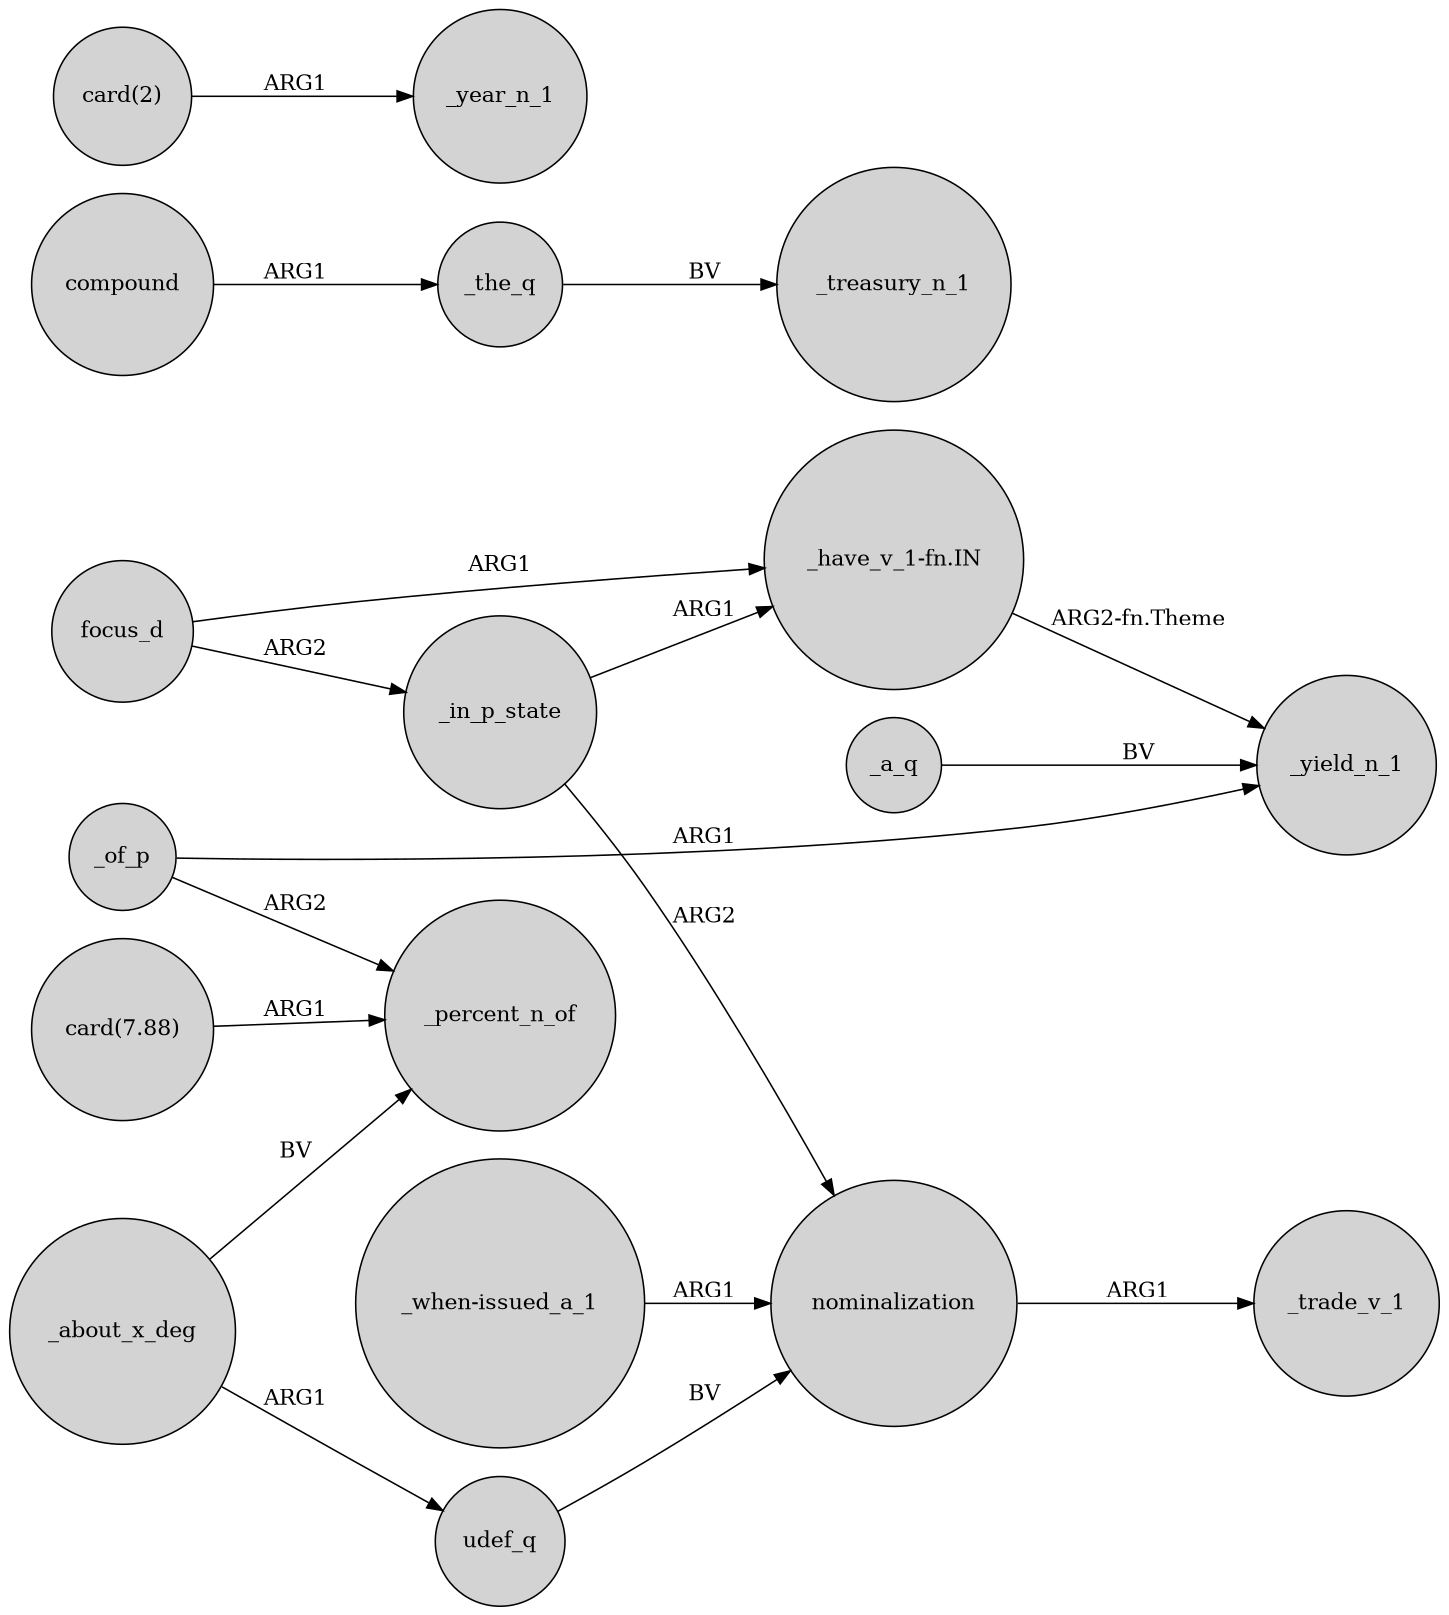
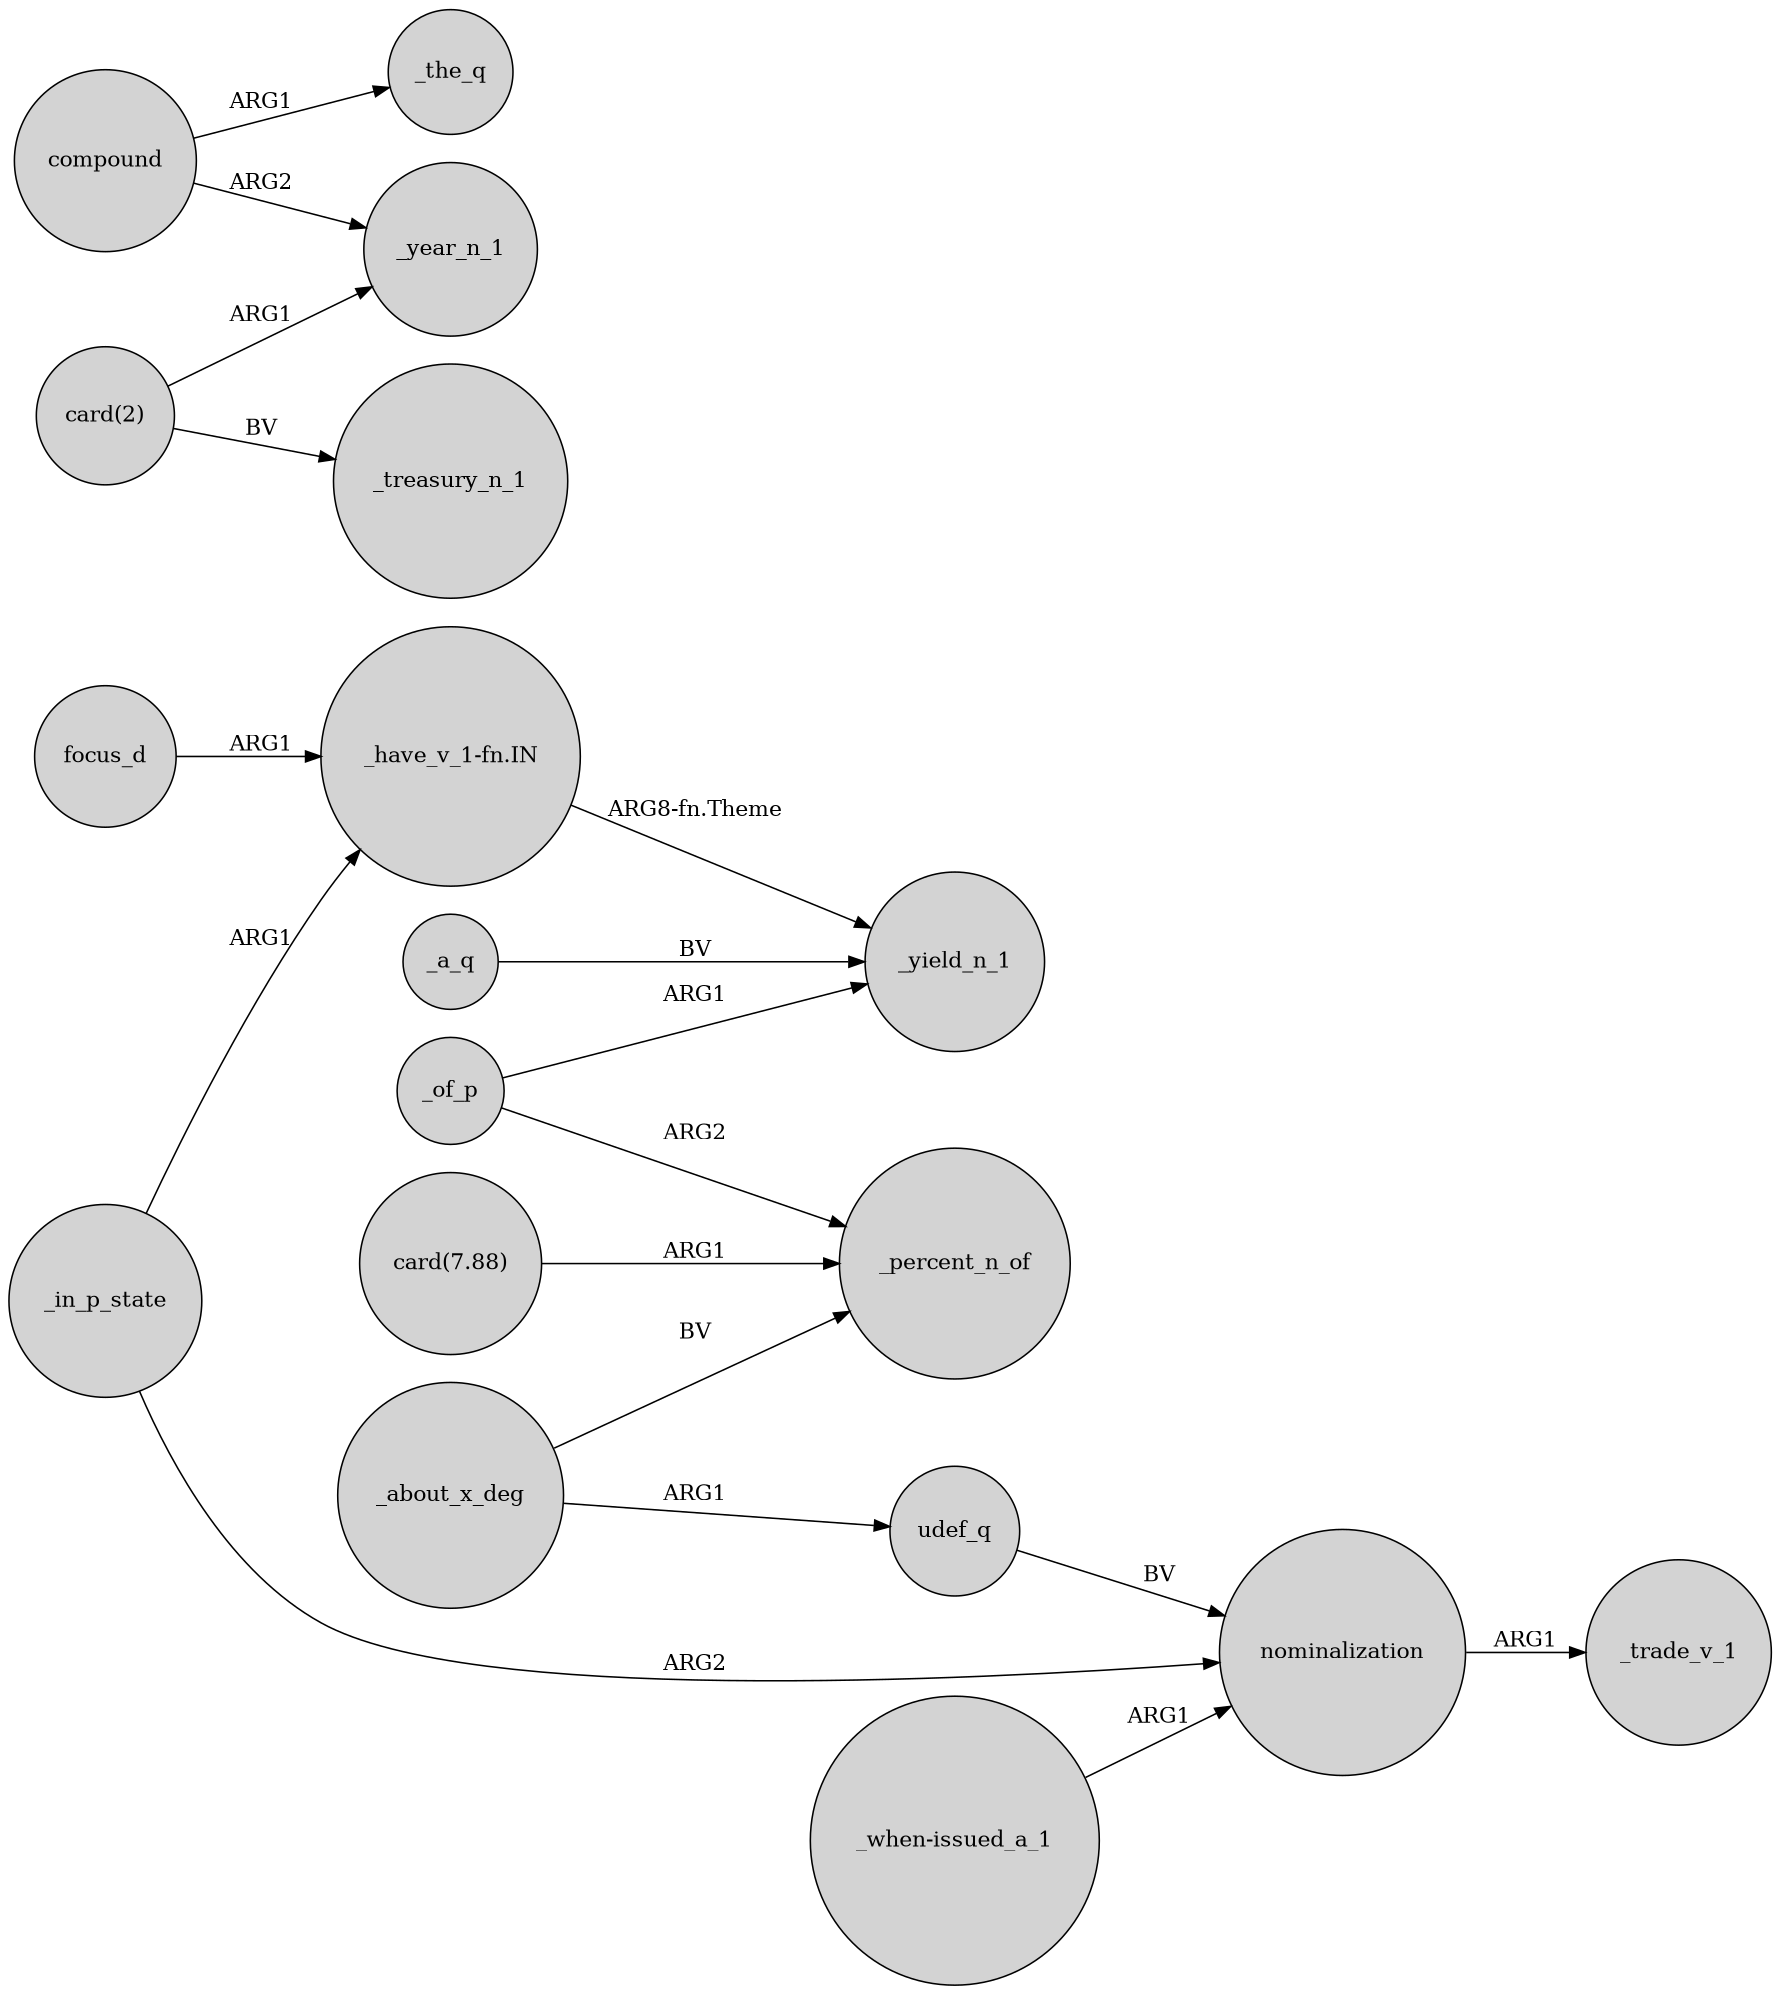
edge "compound" -> "_year_n_1": added, label "ARG2"
edge "_the_q" -> "_treasury_n_1": now "card(2)" -> "_treasury_n_1"
edge "_have_v_1-fn.IN" -> "_yield_n_1": label "ARG2-fn.Theme" -> "ARG8-fn.Theme"
edge "focus_d" -> "_in_p_state": removed, label "ARG2"
